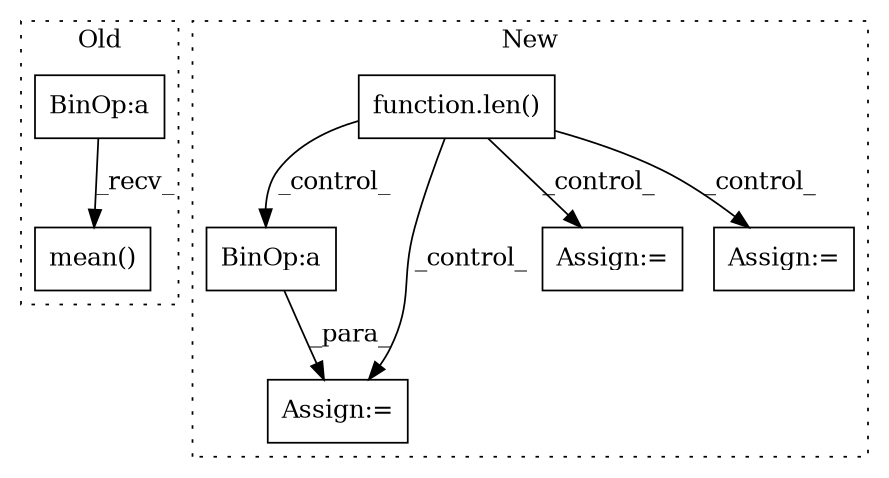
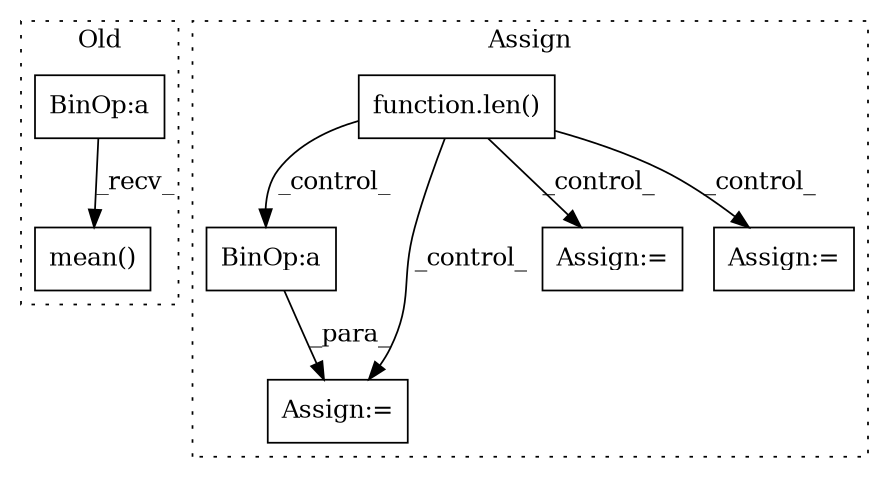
cluster "New": label "New" -> "Assign"
